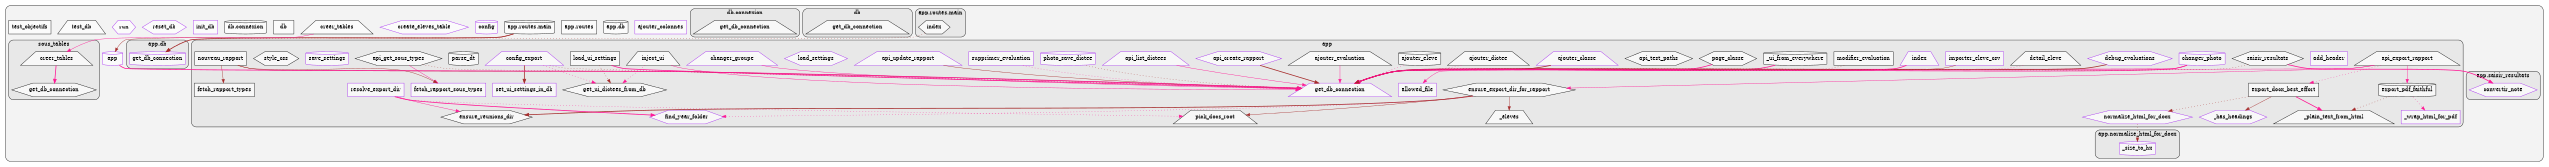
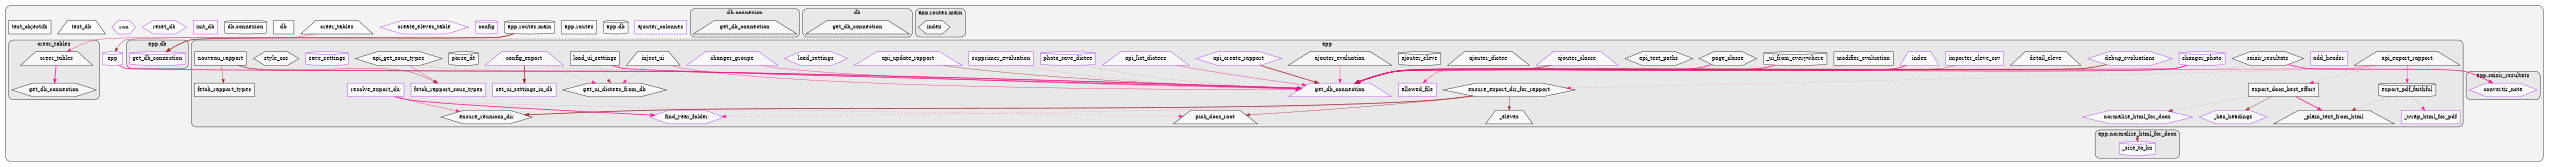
cluster "sous_tables": label "sous_tables" -> "creer_tables"
edge "api_export_rapport" -> "ensure_export_dir_for_rapport": style solid -> dotted
